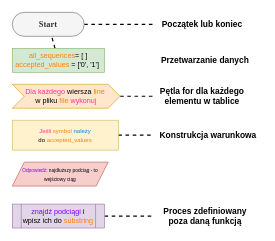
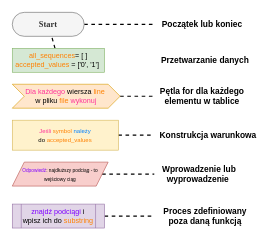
edge "Odpowiedź: najdłuższy podciąg - to wejściowy ciąg" -- "Wprowadzenie lub wyprowadzenie": added
node "Wprowadzenie lub wyprowadzenie": added
